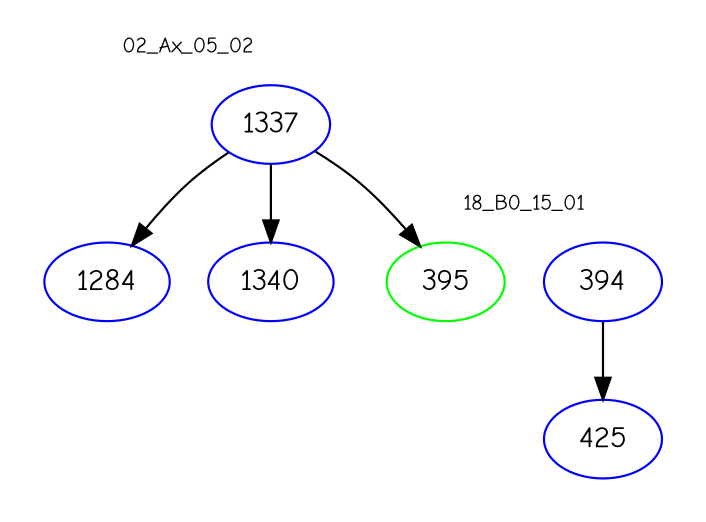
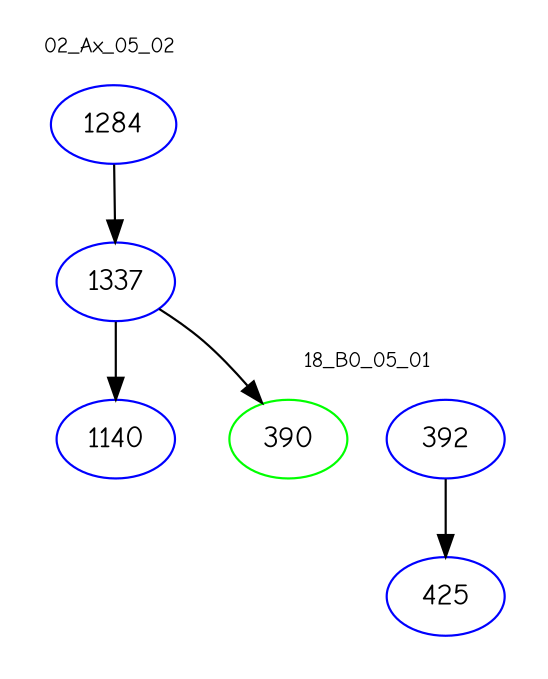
edge "1337" -> "1284": reversed
cluster "18_B0_15_01": label "18_B0_15_01" -> "18_B0_05_01"
node "1340": label "1340" -> "1140"
node "395": label "395" -> "390"
node "394": label "394" -> "392"
